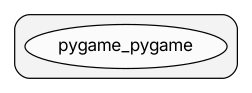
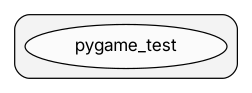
node "pygame_pygame": label "pygame_pygame" -> "pygame_test"
